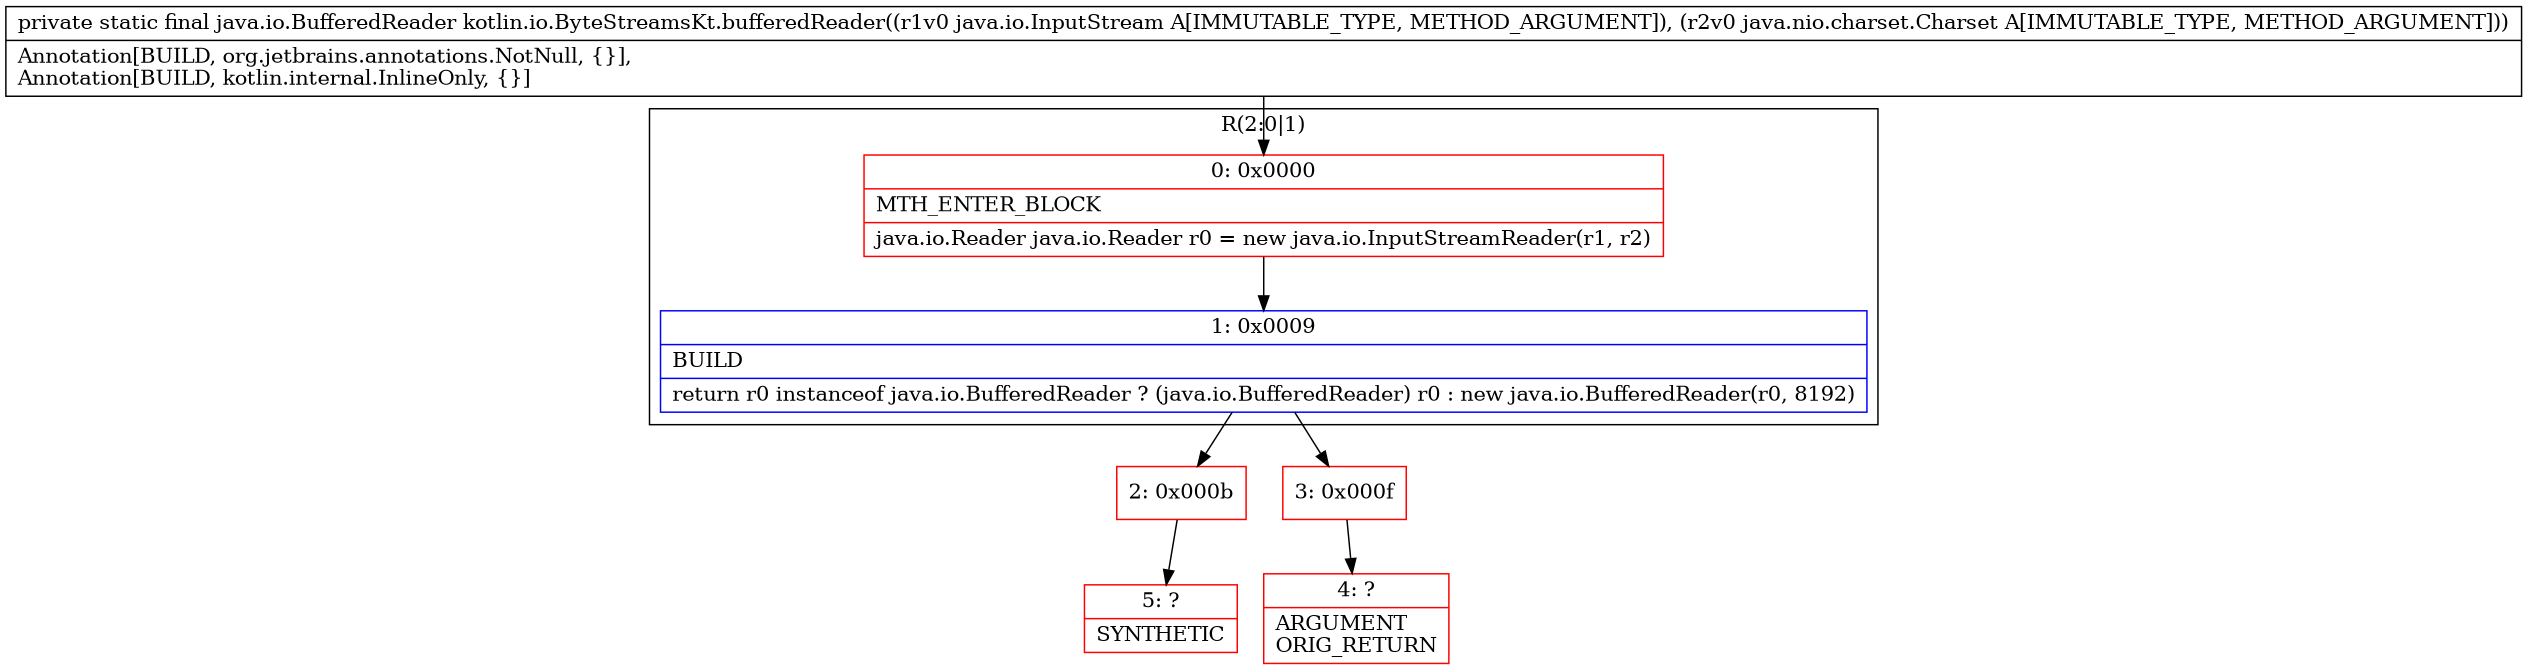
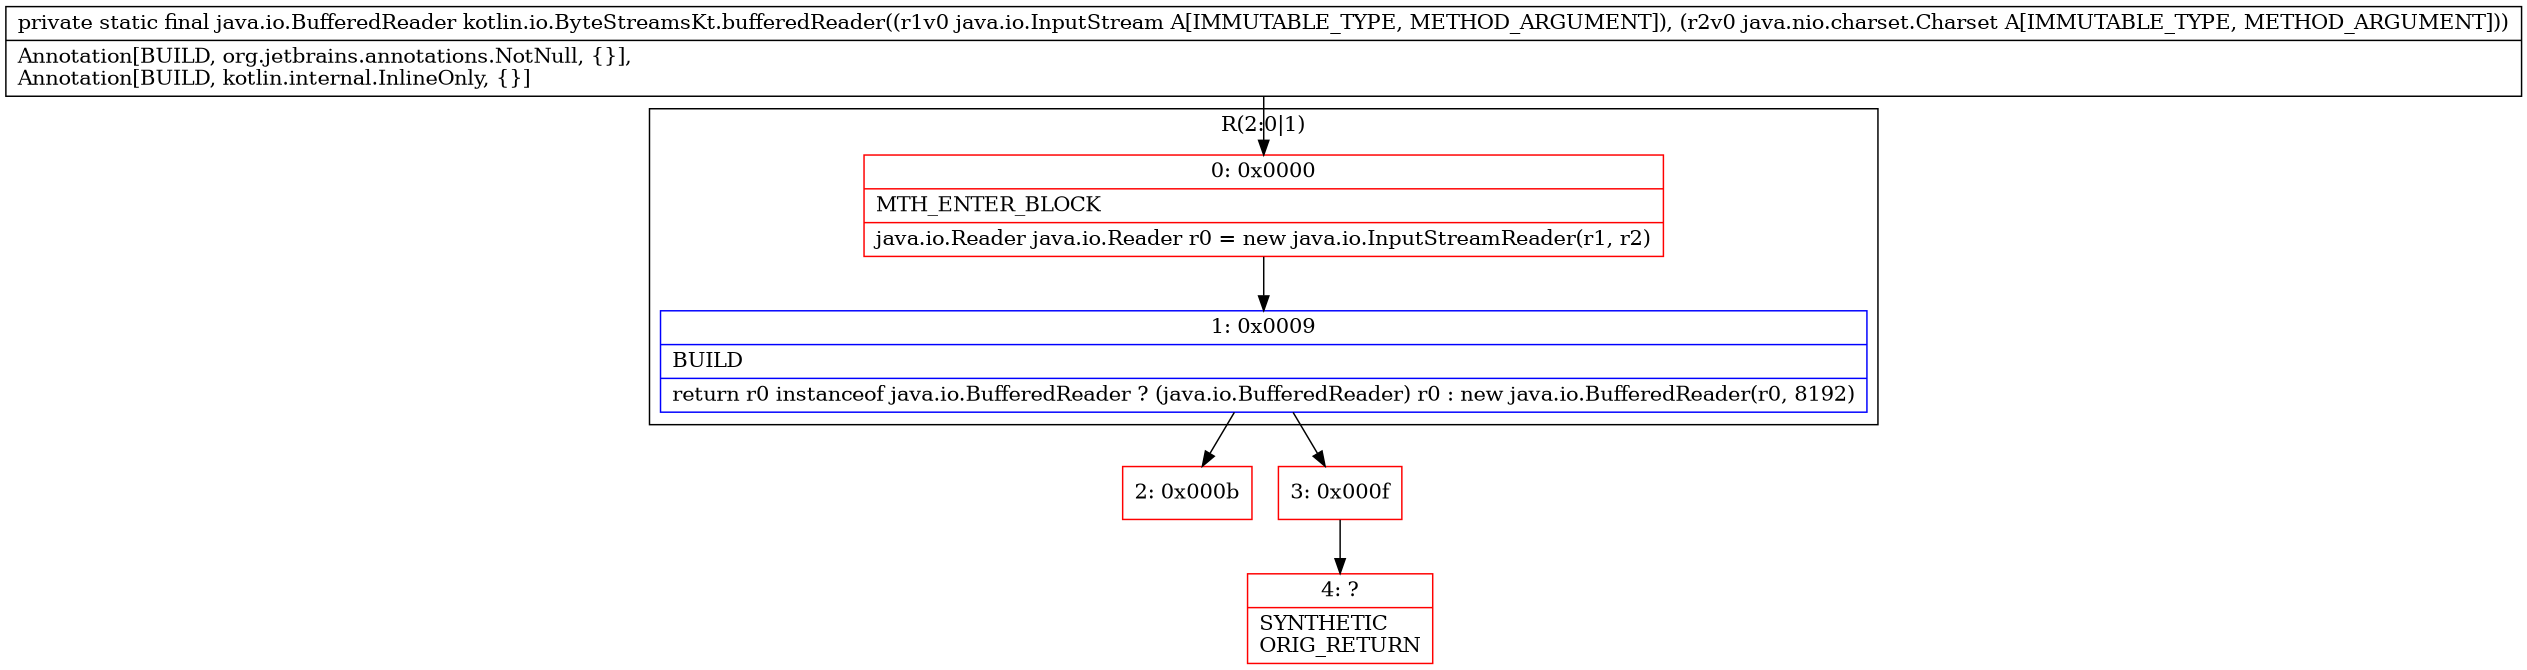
node "5: ?": removed
node "4: ?": text "ARGUMENT" -> "SYNTHETIC"
